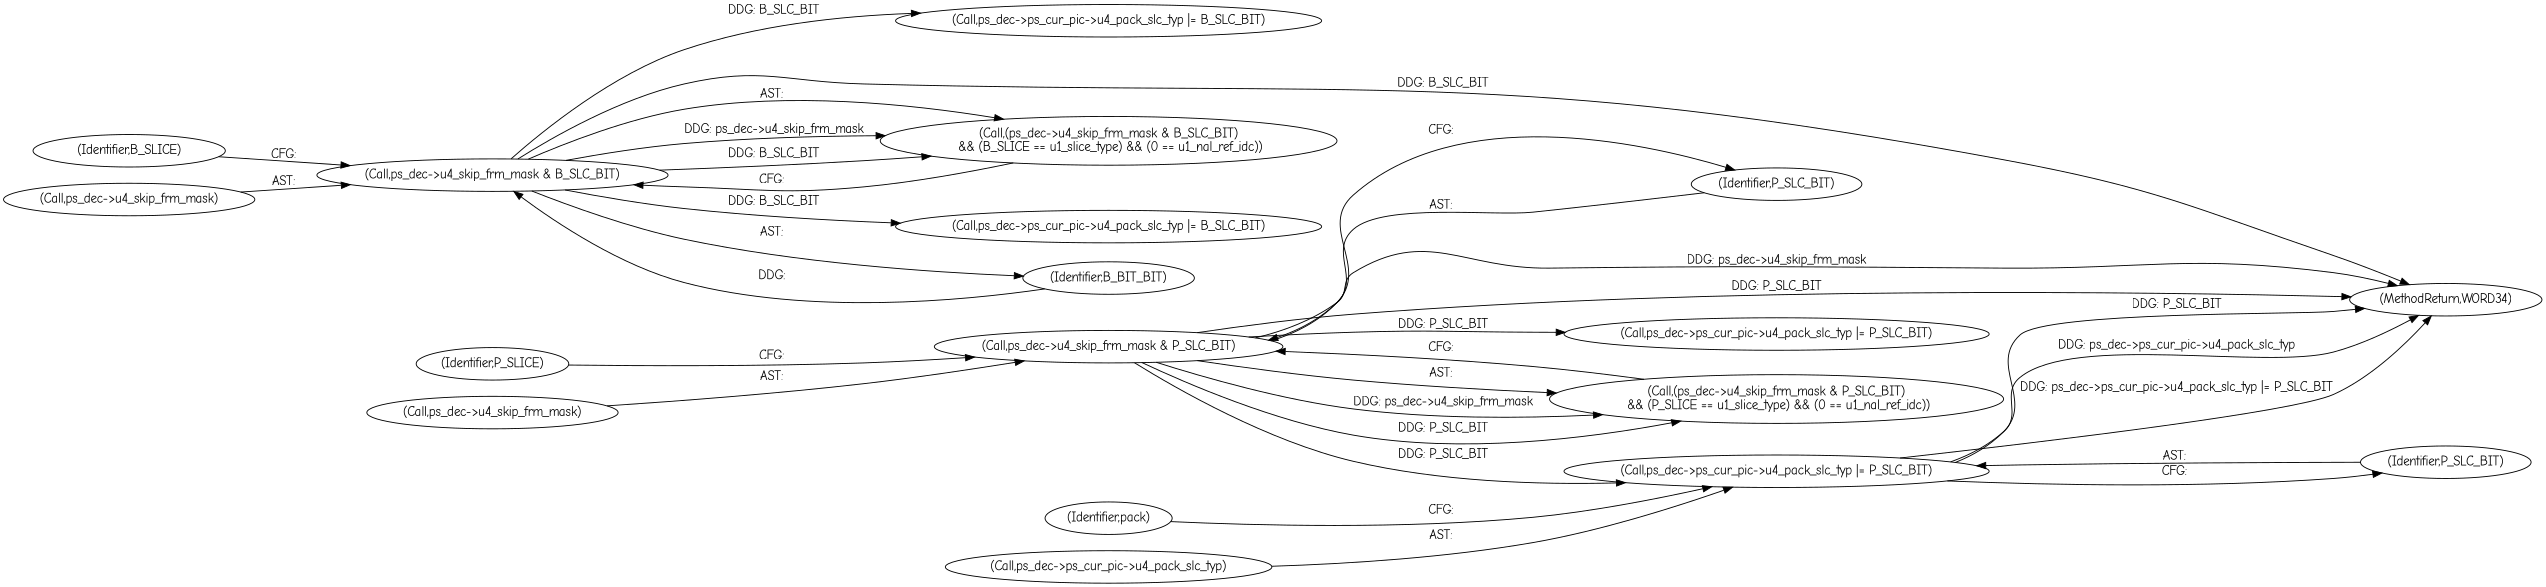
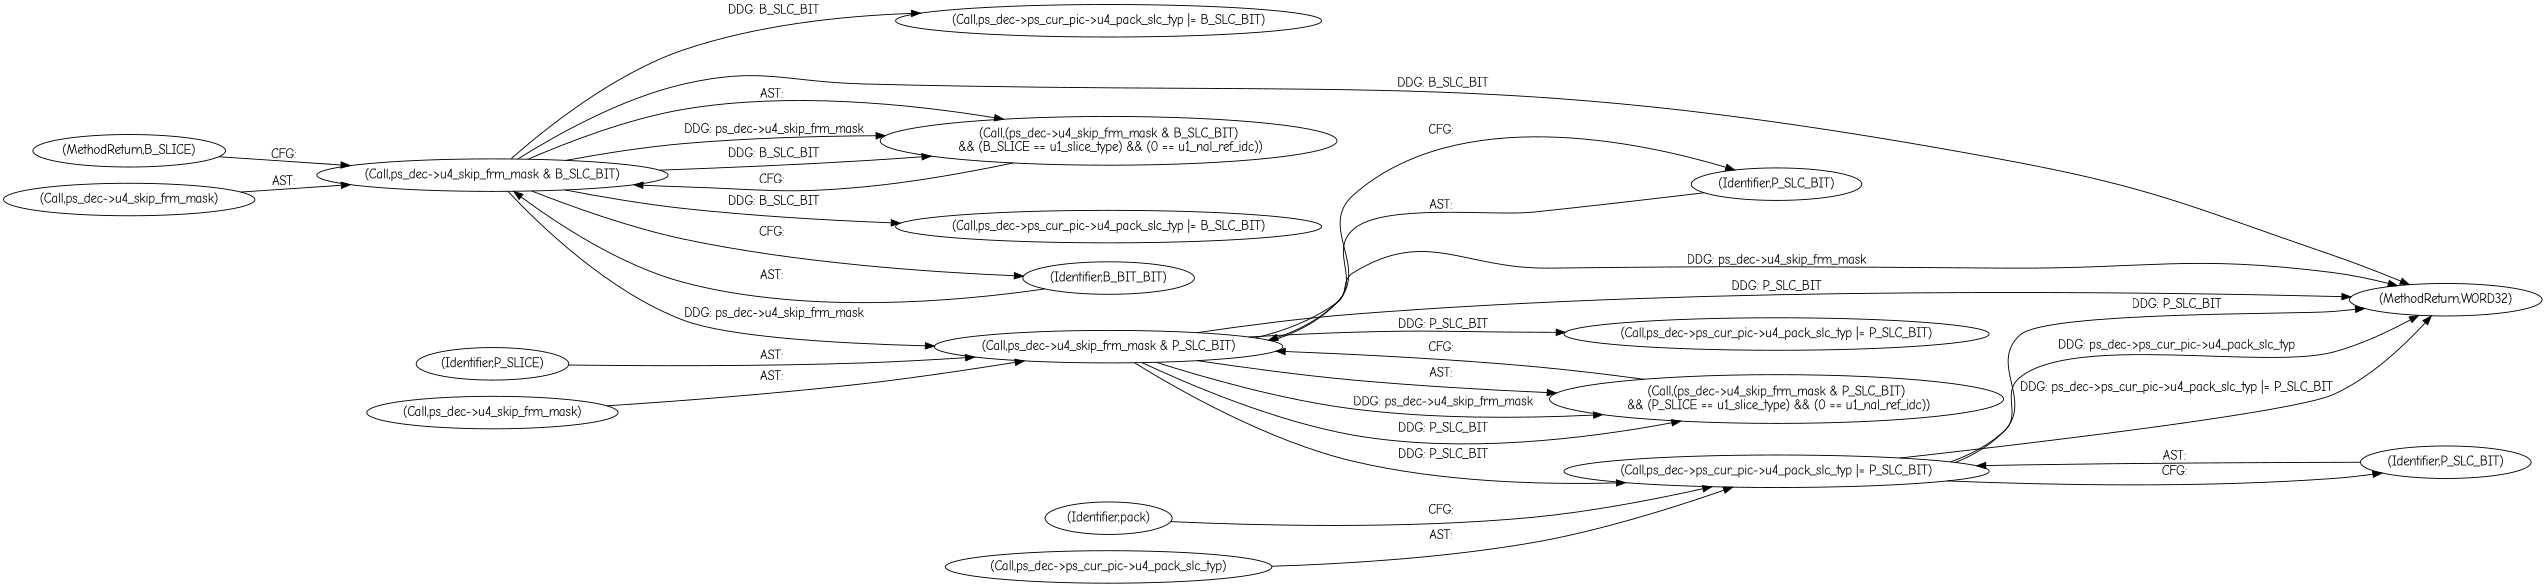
node "(Identifier,B_SLICE)": label "(Identifier,B_SLICE)" -> "(MethodReturn,B_SLICE)"
edge "(Call,ps_dec->u4_skip_frm_mask & B_SLC_BIT)" -> "(Identifier,B_BIT_BIT)": label "AST: " -> "CFG: "
edge "(Identifier,B_BIT_BIT)" -> "(Call,ps_dec->u4_skip_frm_mask & B_SLC_BIT)": label "DDG: " -> "AST: "
node "(MethodReturn,WORD34)": label "(MethodReturn,WORD34)" -> "(MethodReturn,WORD32)"
edge "(Call,ps_dec->u4_skip_frm_mask & B_SLC_BIT)" -> "(Call,ps_dec->u4_skip_frm_mask & P_SLC_BIT)": added, label "DDG: ps_dec->u4_skip_frm_mask"
edge "(Identifier,P_SLICE)" -> "(Call,ps_dec->u4_skip_frm_mask & P_SLC_BIT)": label "CFG: " -> "AST: "
